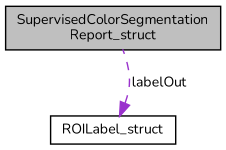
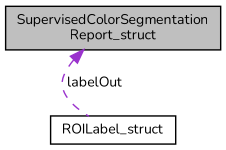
edge "SupervisedColorSegmentation Report_struct" -> "ROILabel_struct": reversed
